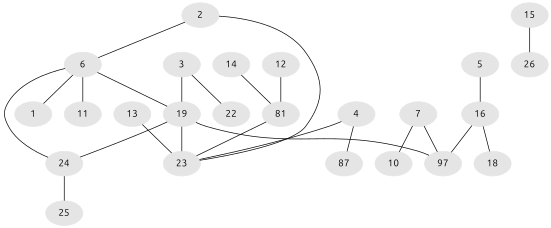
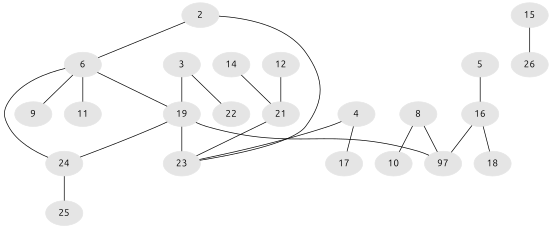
node "1": label "1" -> "9"
node "13": removed
node "81": label "81" -> "21"
node "7": label "7" -> "8"
node "87": label "87" -> "17"
